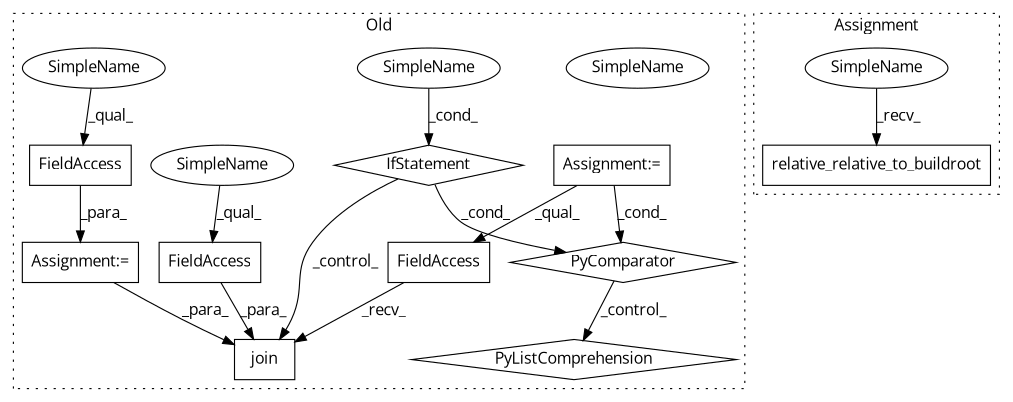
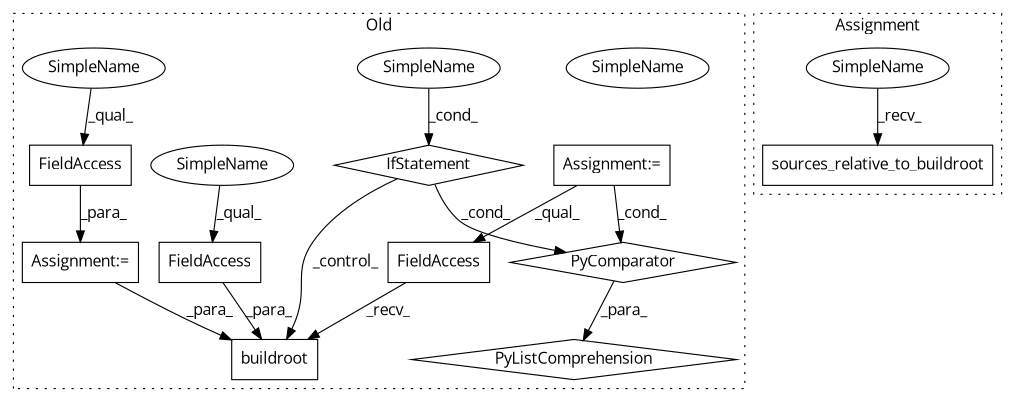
node "relative_relative_to_buildroot": label "relative_relative_to_buildroot" -> "sources_relative_to_buildroot"
edge "PyComparator" -> "PyListComprehension": label "_control_" -> "_para_"
node "join": label "join" -> "buildroot"
